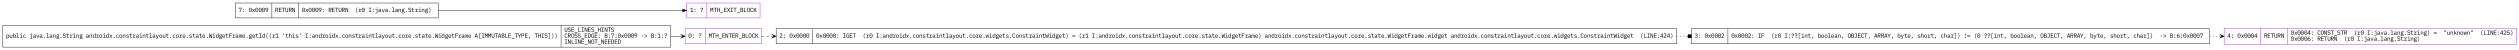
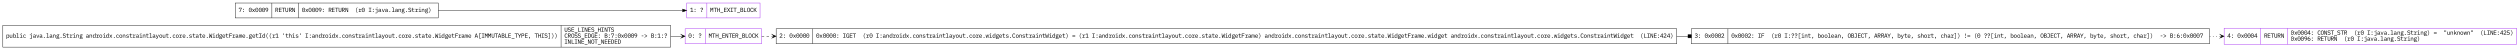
edge "2: 0x0000" -> "3: 0x0002": style dotted -> solid
node "4: 0x0004": text "0x0006: RETURN  (r0 I:java.lang.String)" -> "0x0096: RETURN  (r0 I:java.lang.String)"
